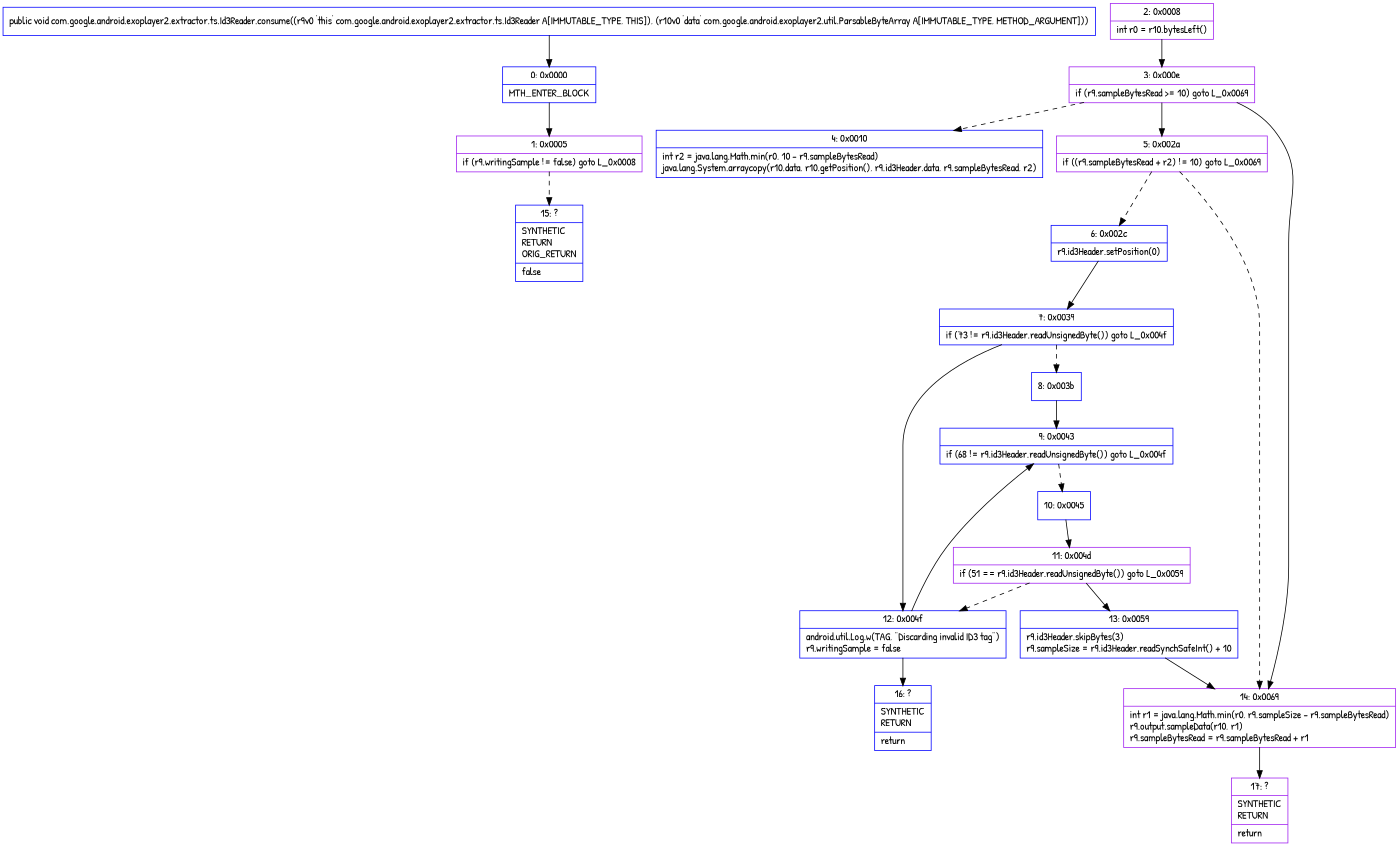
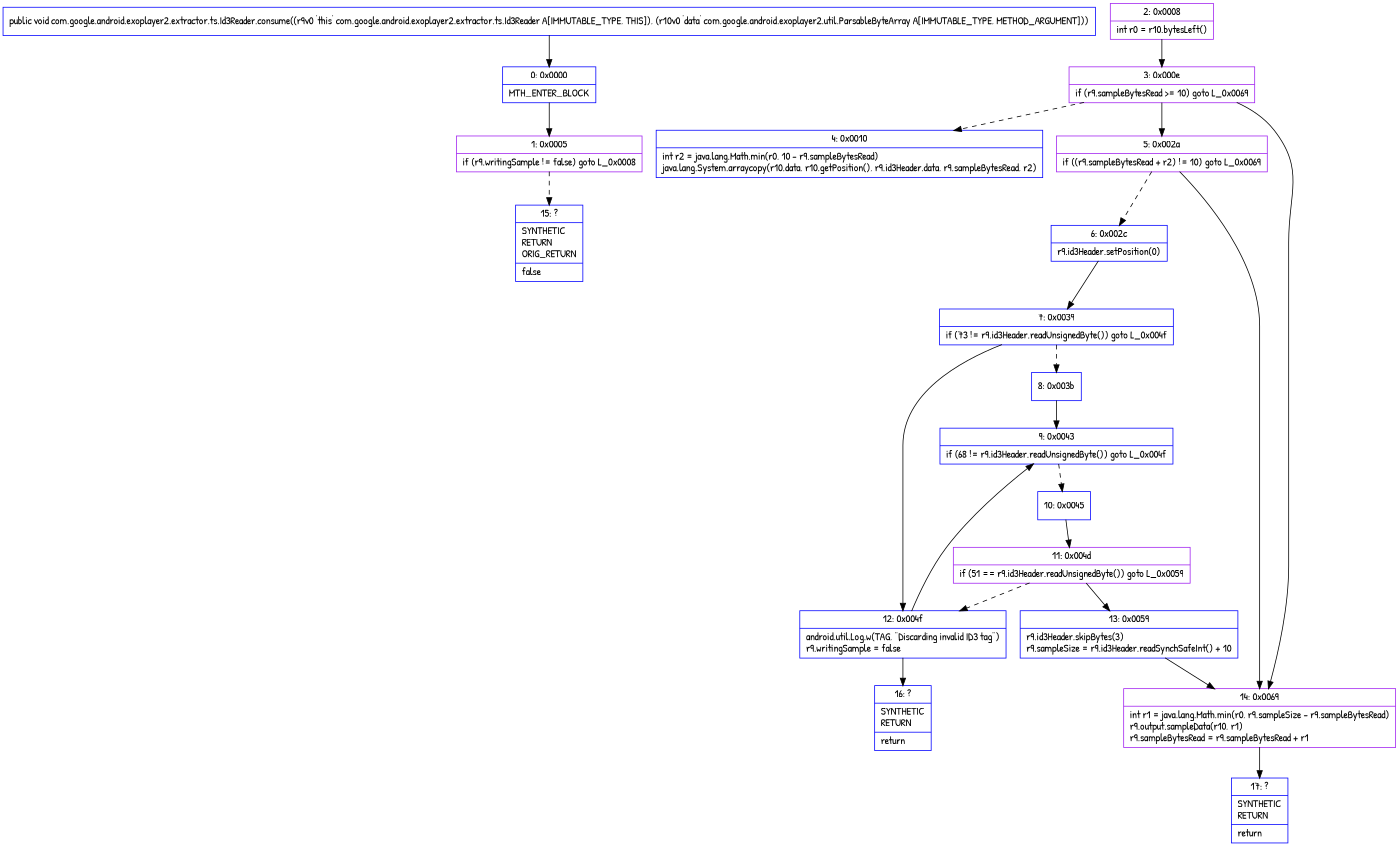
edge "5: 0x002a" -> "14: 0x0069": style dashed -> solid
node "17: ?": color purple -> blue
